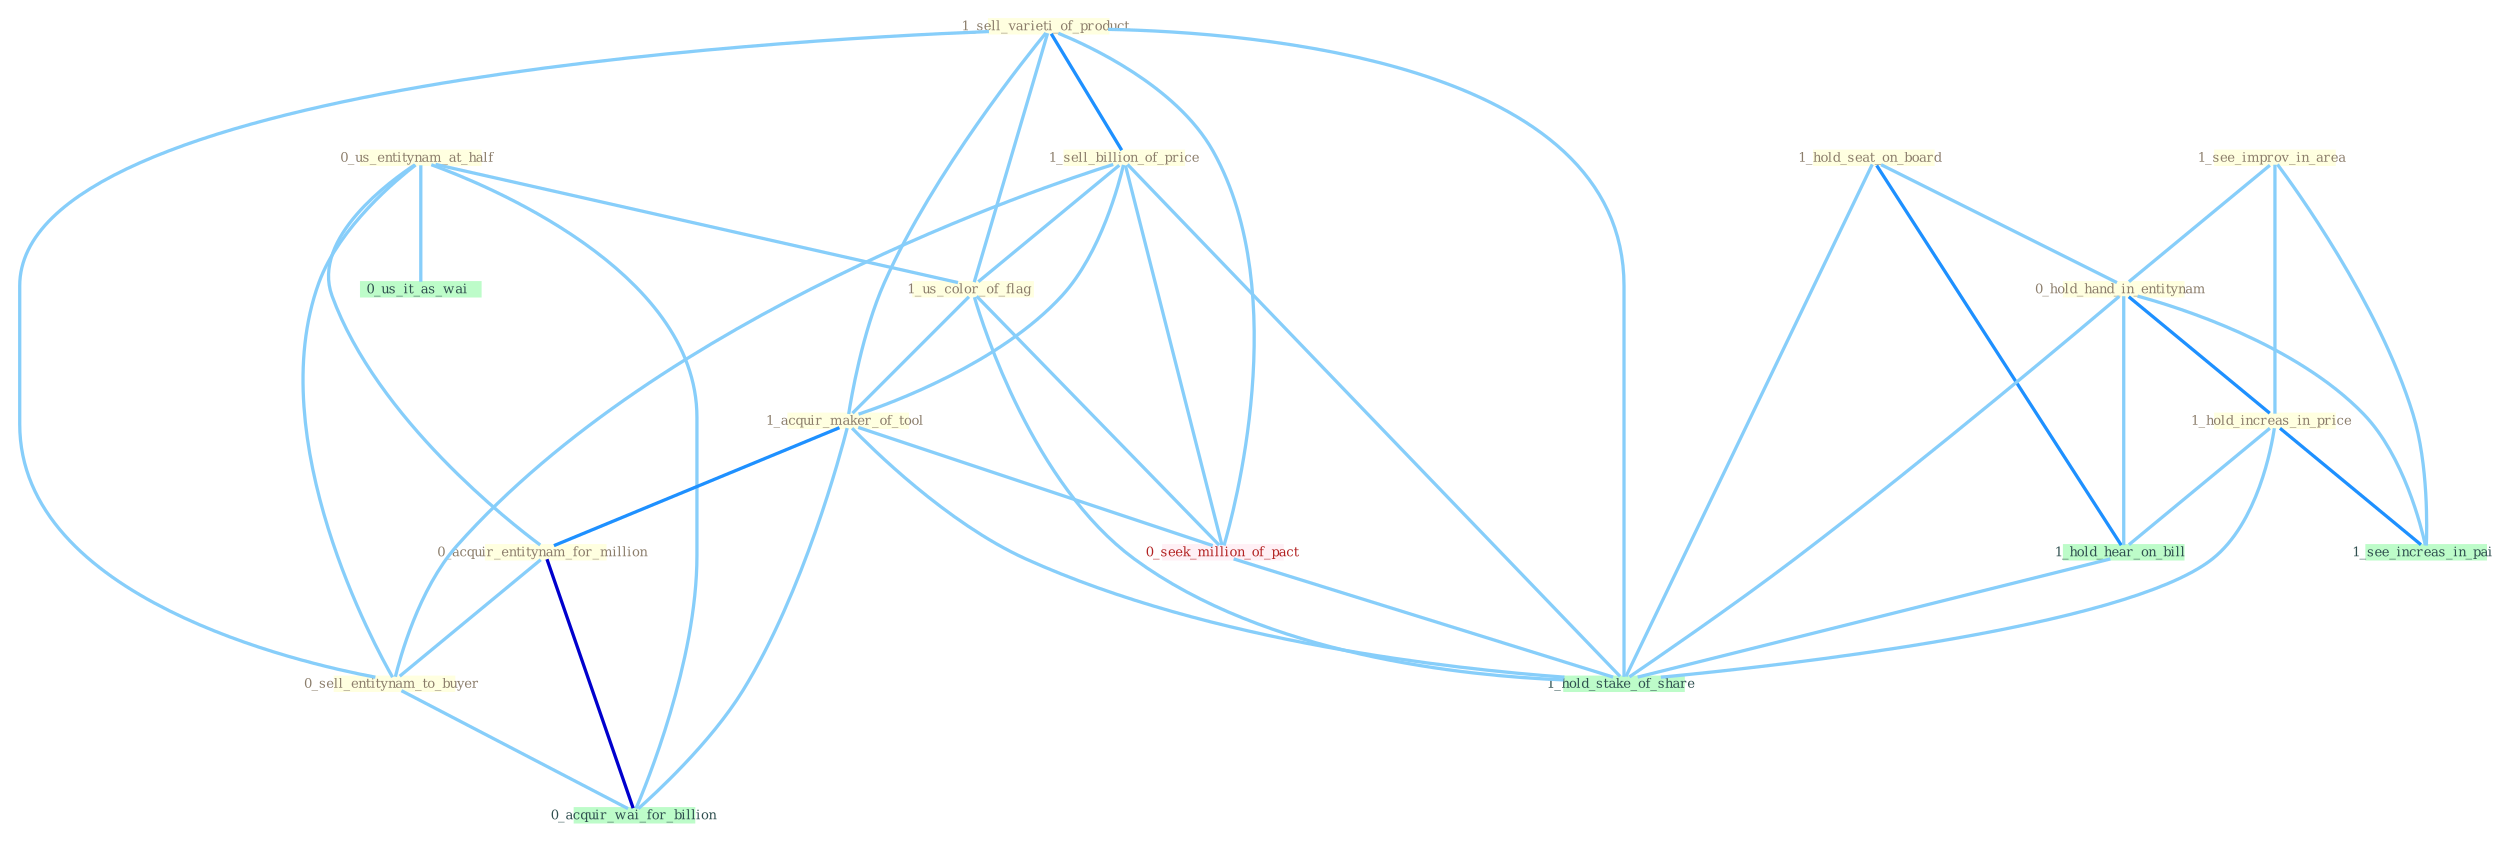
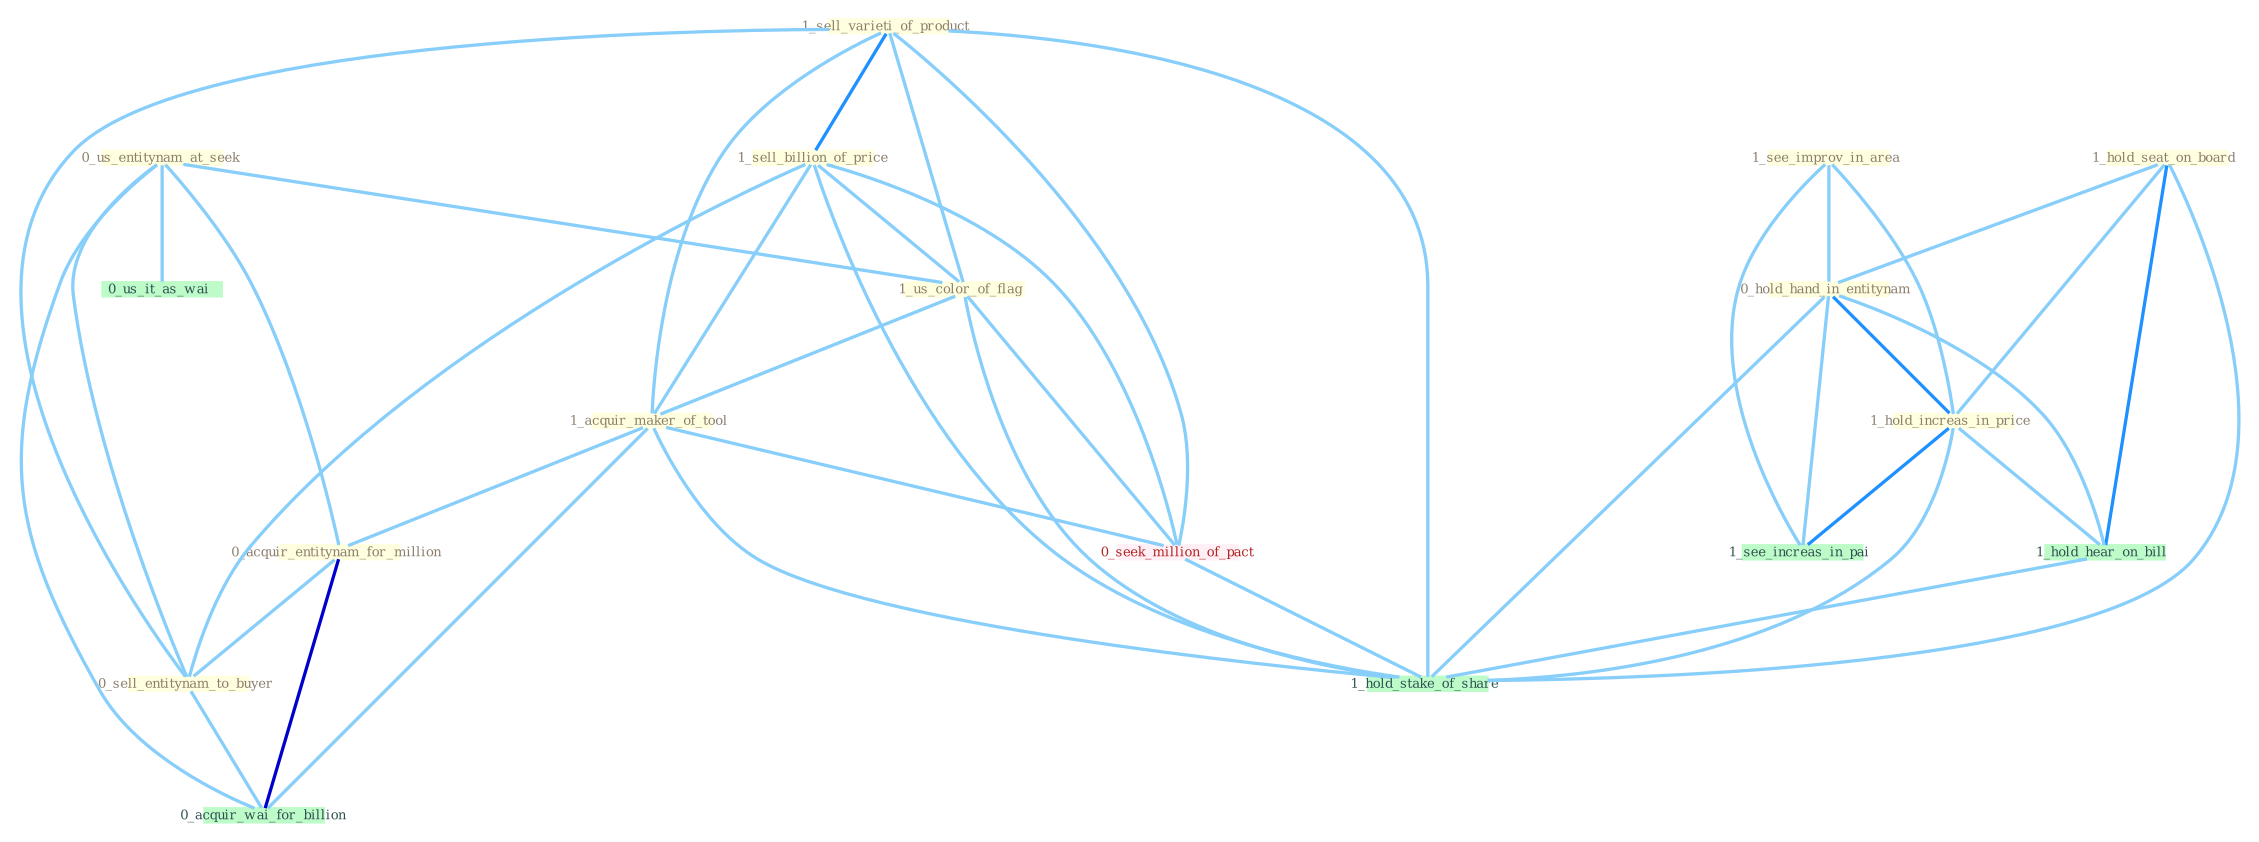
node "0_us_entitynam_at_half": label "0_us_entitynam_at_half" -> "0_us_entitynam_at_seek"
edge "1_hold_seat_on_board" -- "1_hold_increas_in_price": added
edge "1_acquir_maker_of_tool" -- "0_acquir_entitynam_for_million": color #1e90ff -> #87cefa
